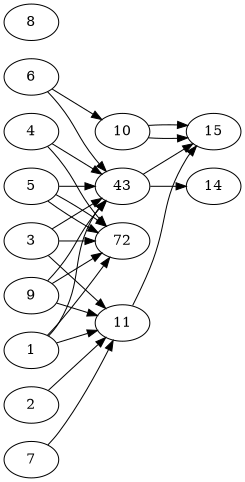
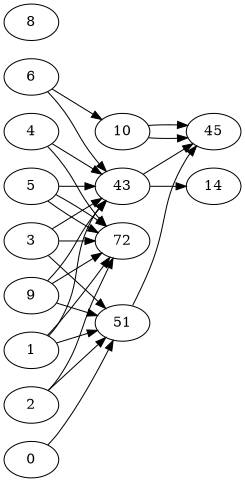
node "15": label "15" -> "45"
node "11": label "11" -> "51"
edge "2" -> "72": added
node "7": label "7" -> "0"
